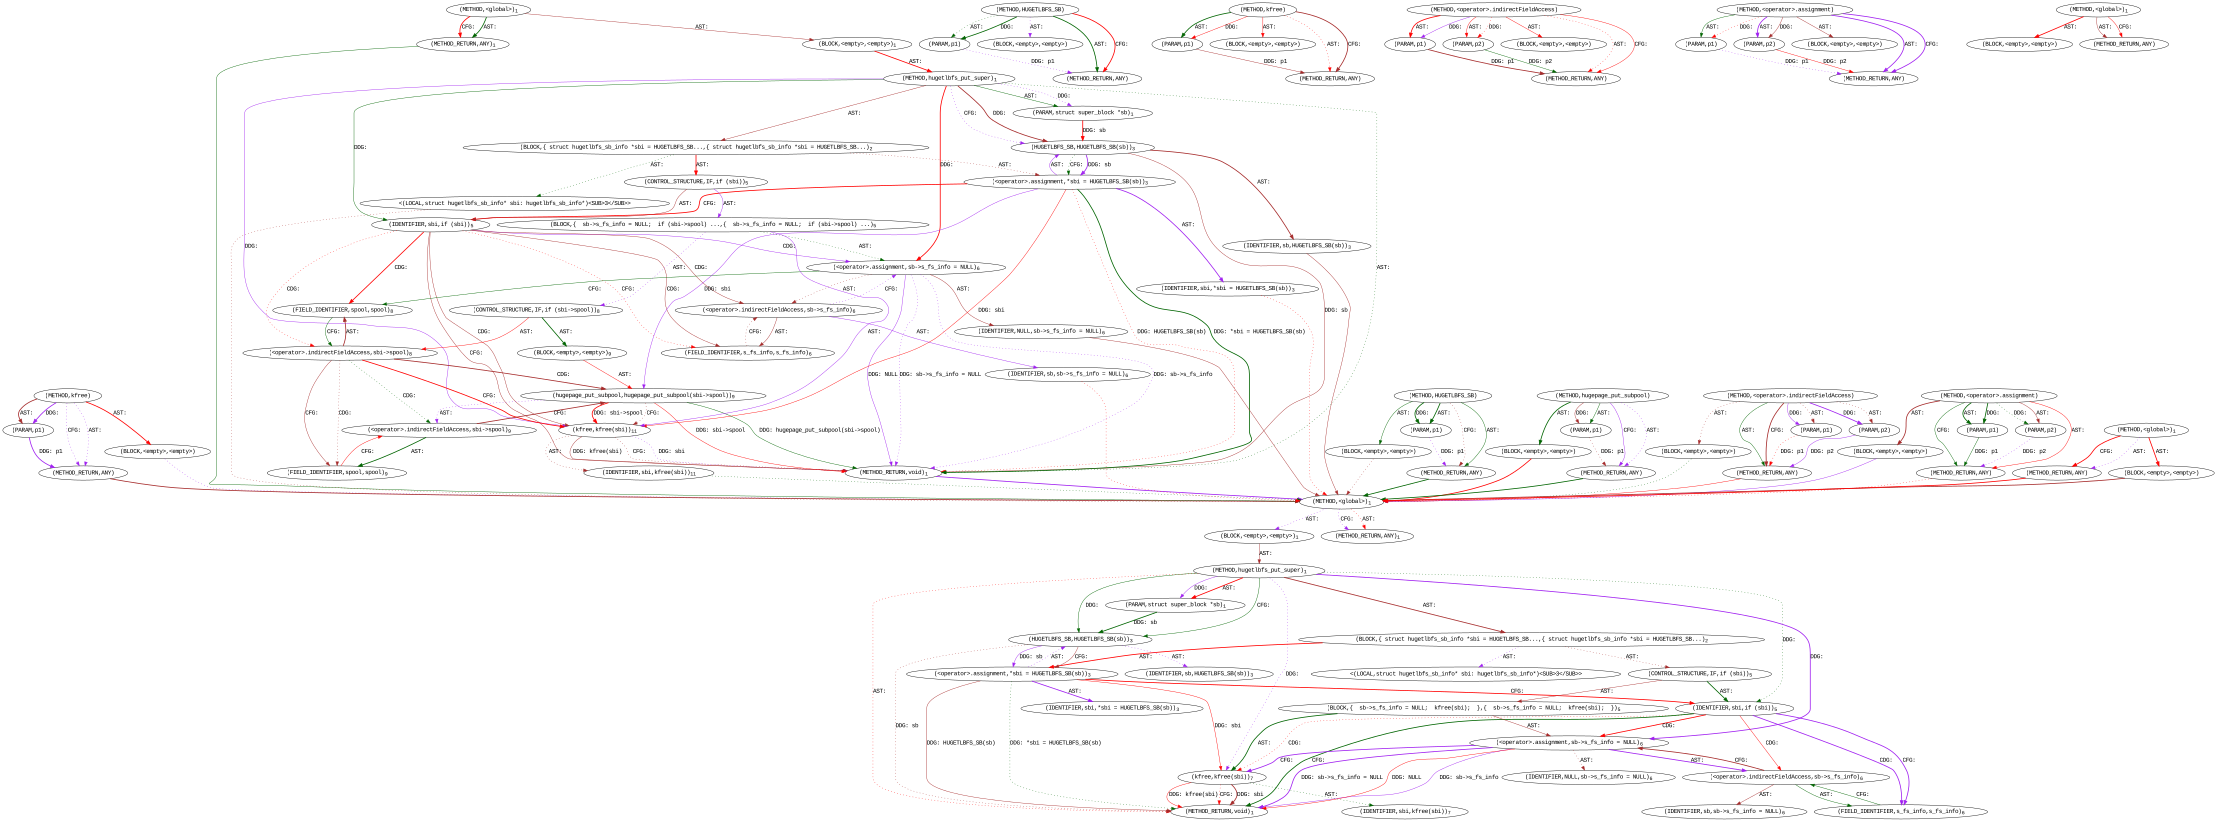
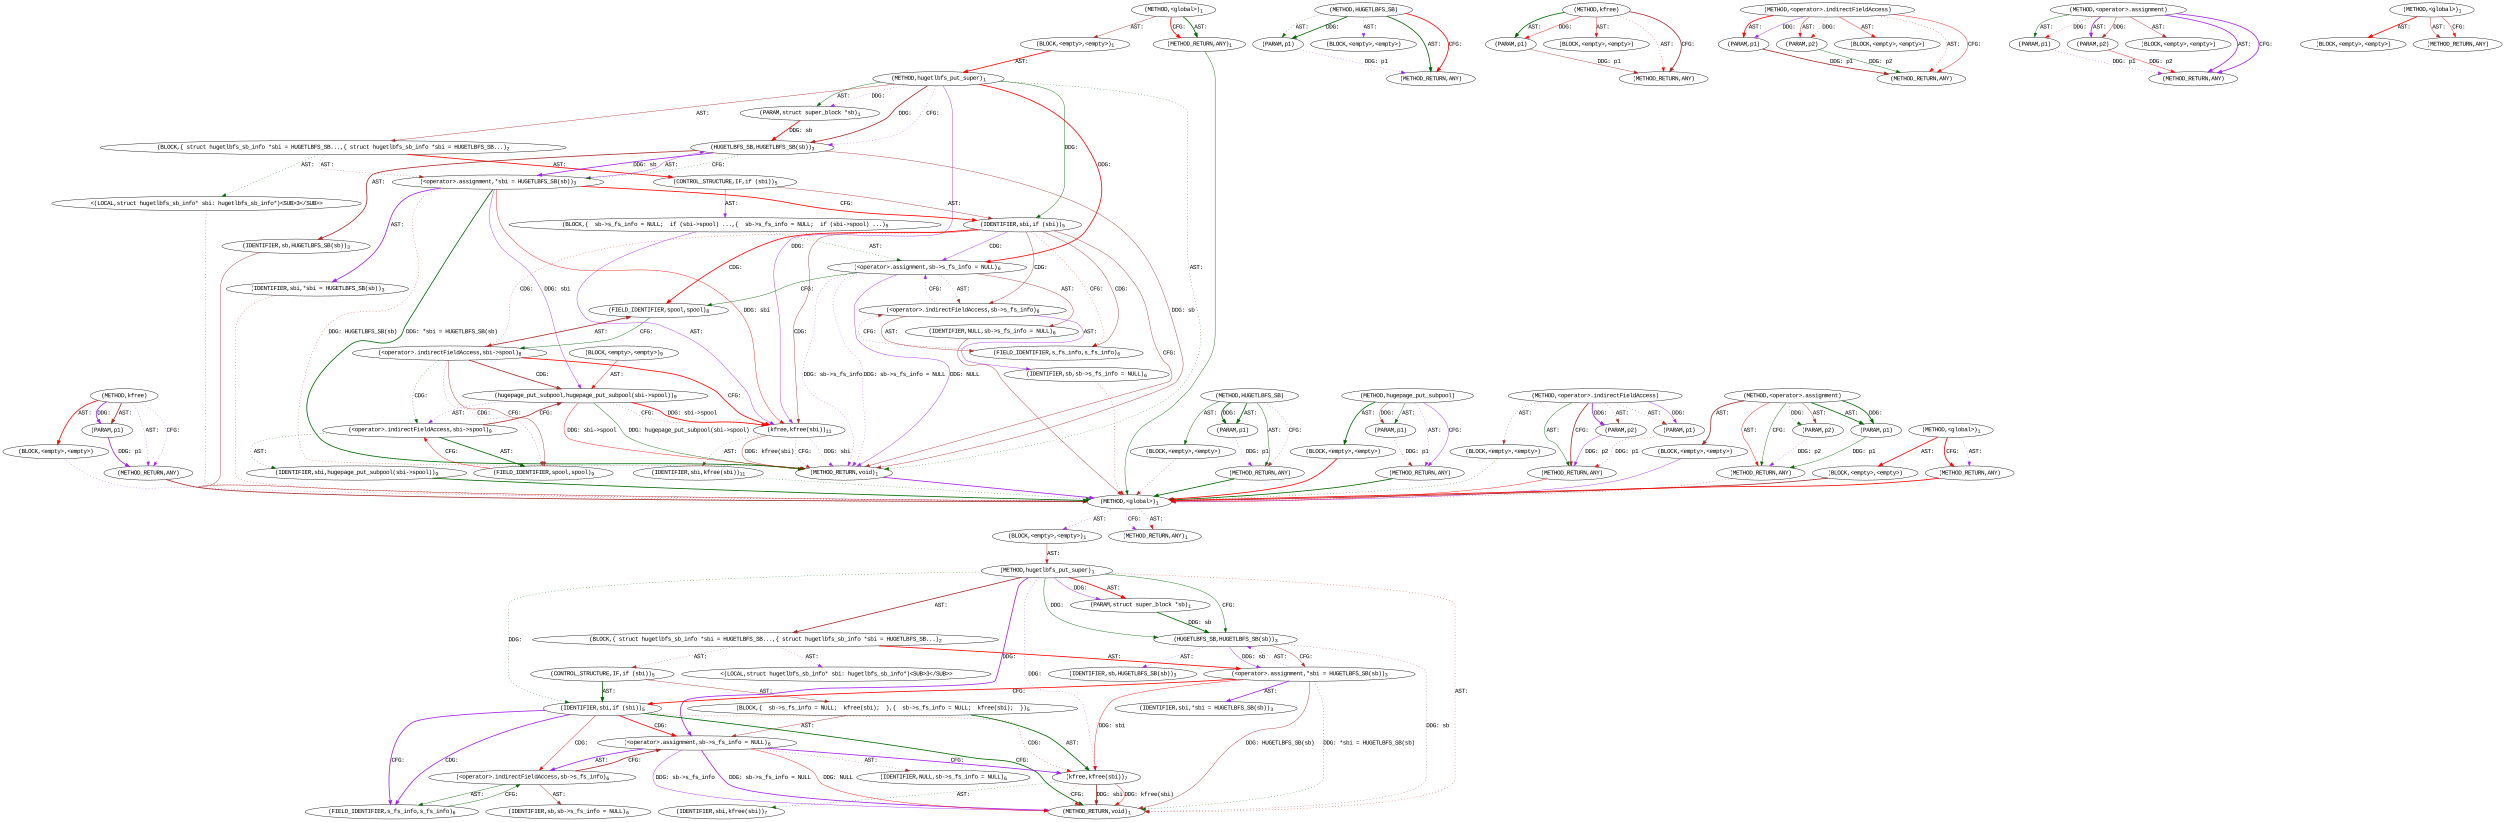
node "(CONTROL_STRUCTURE,IF,if (sbi->spool))": removed
node "(IDENTIFIER,sbi,hugepage_put_subpool(sbi->spool))": added
